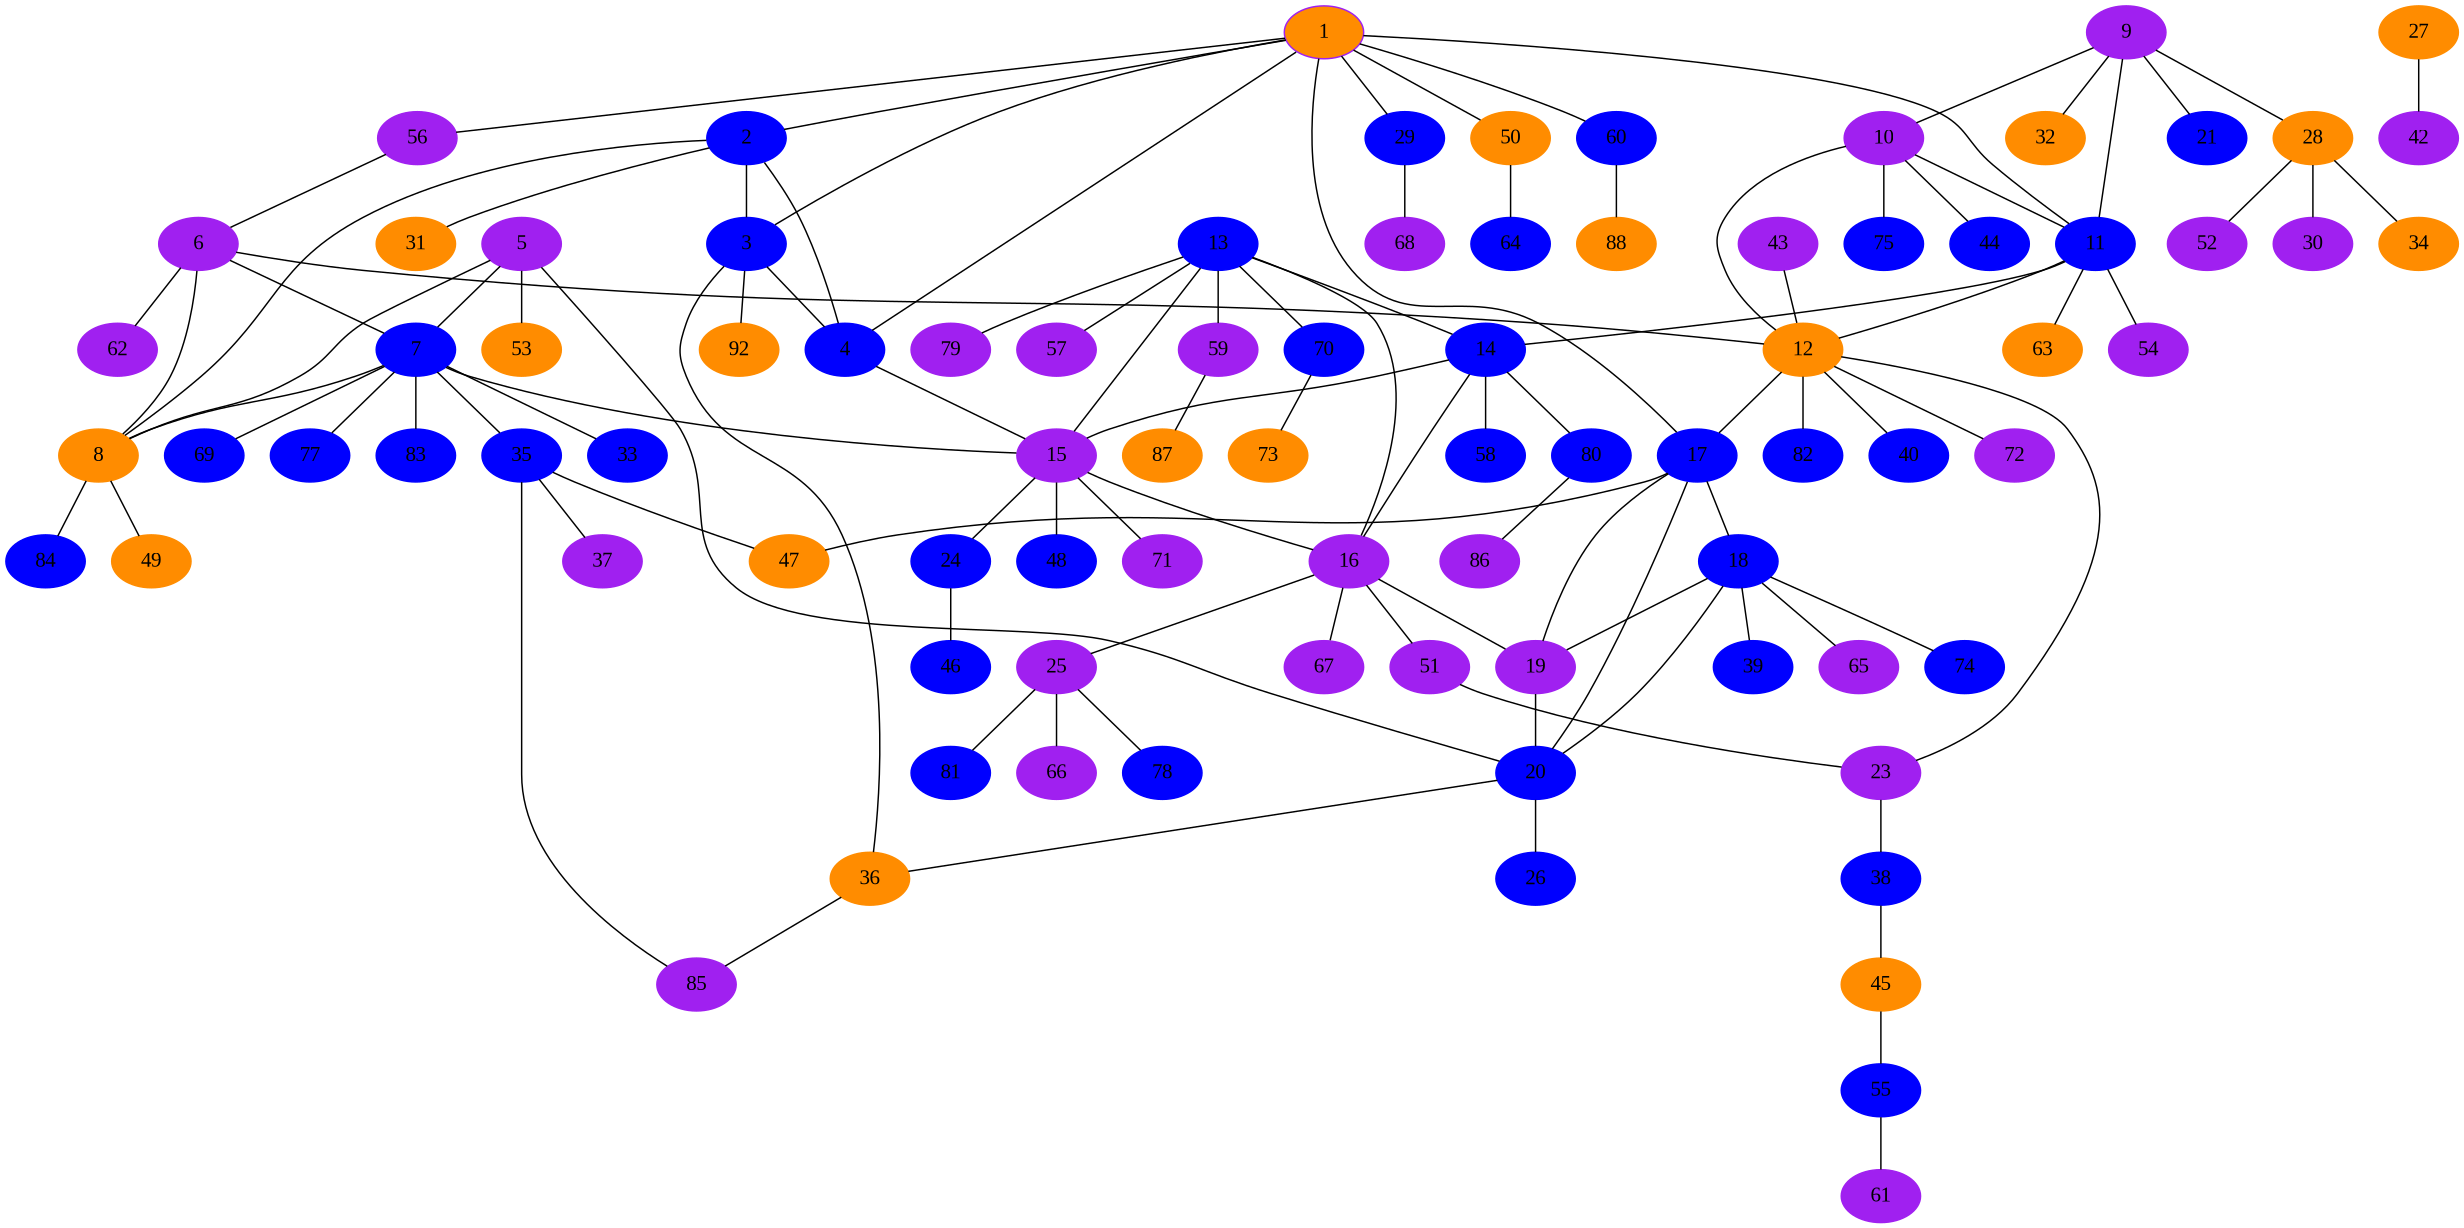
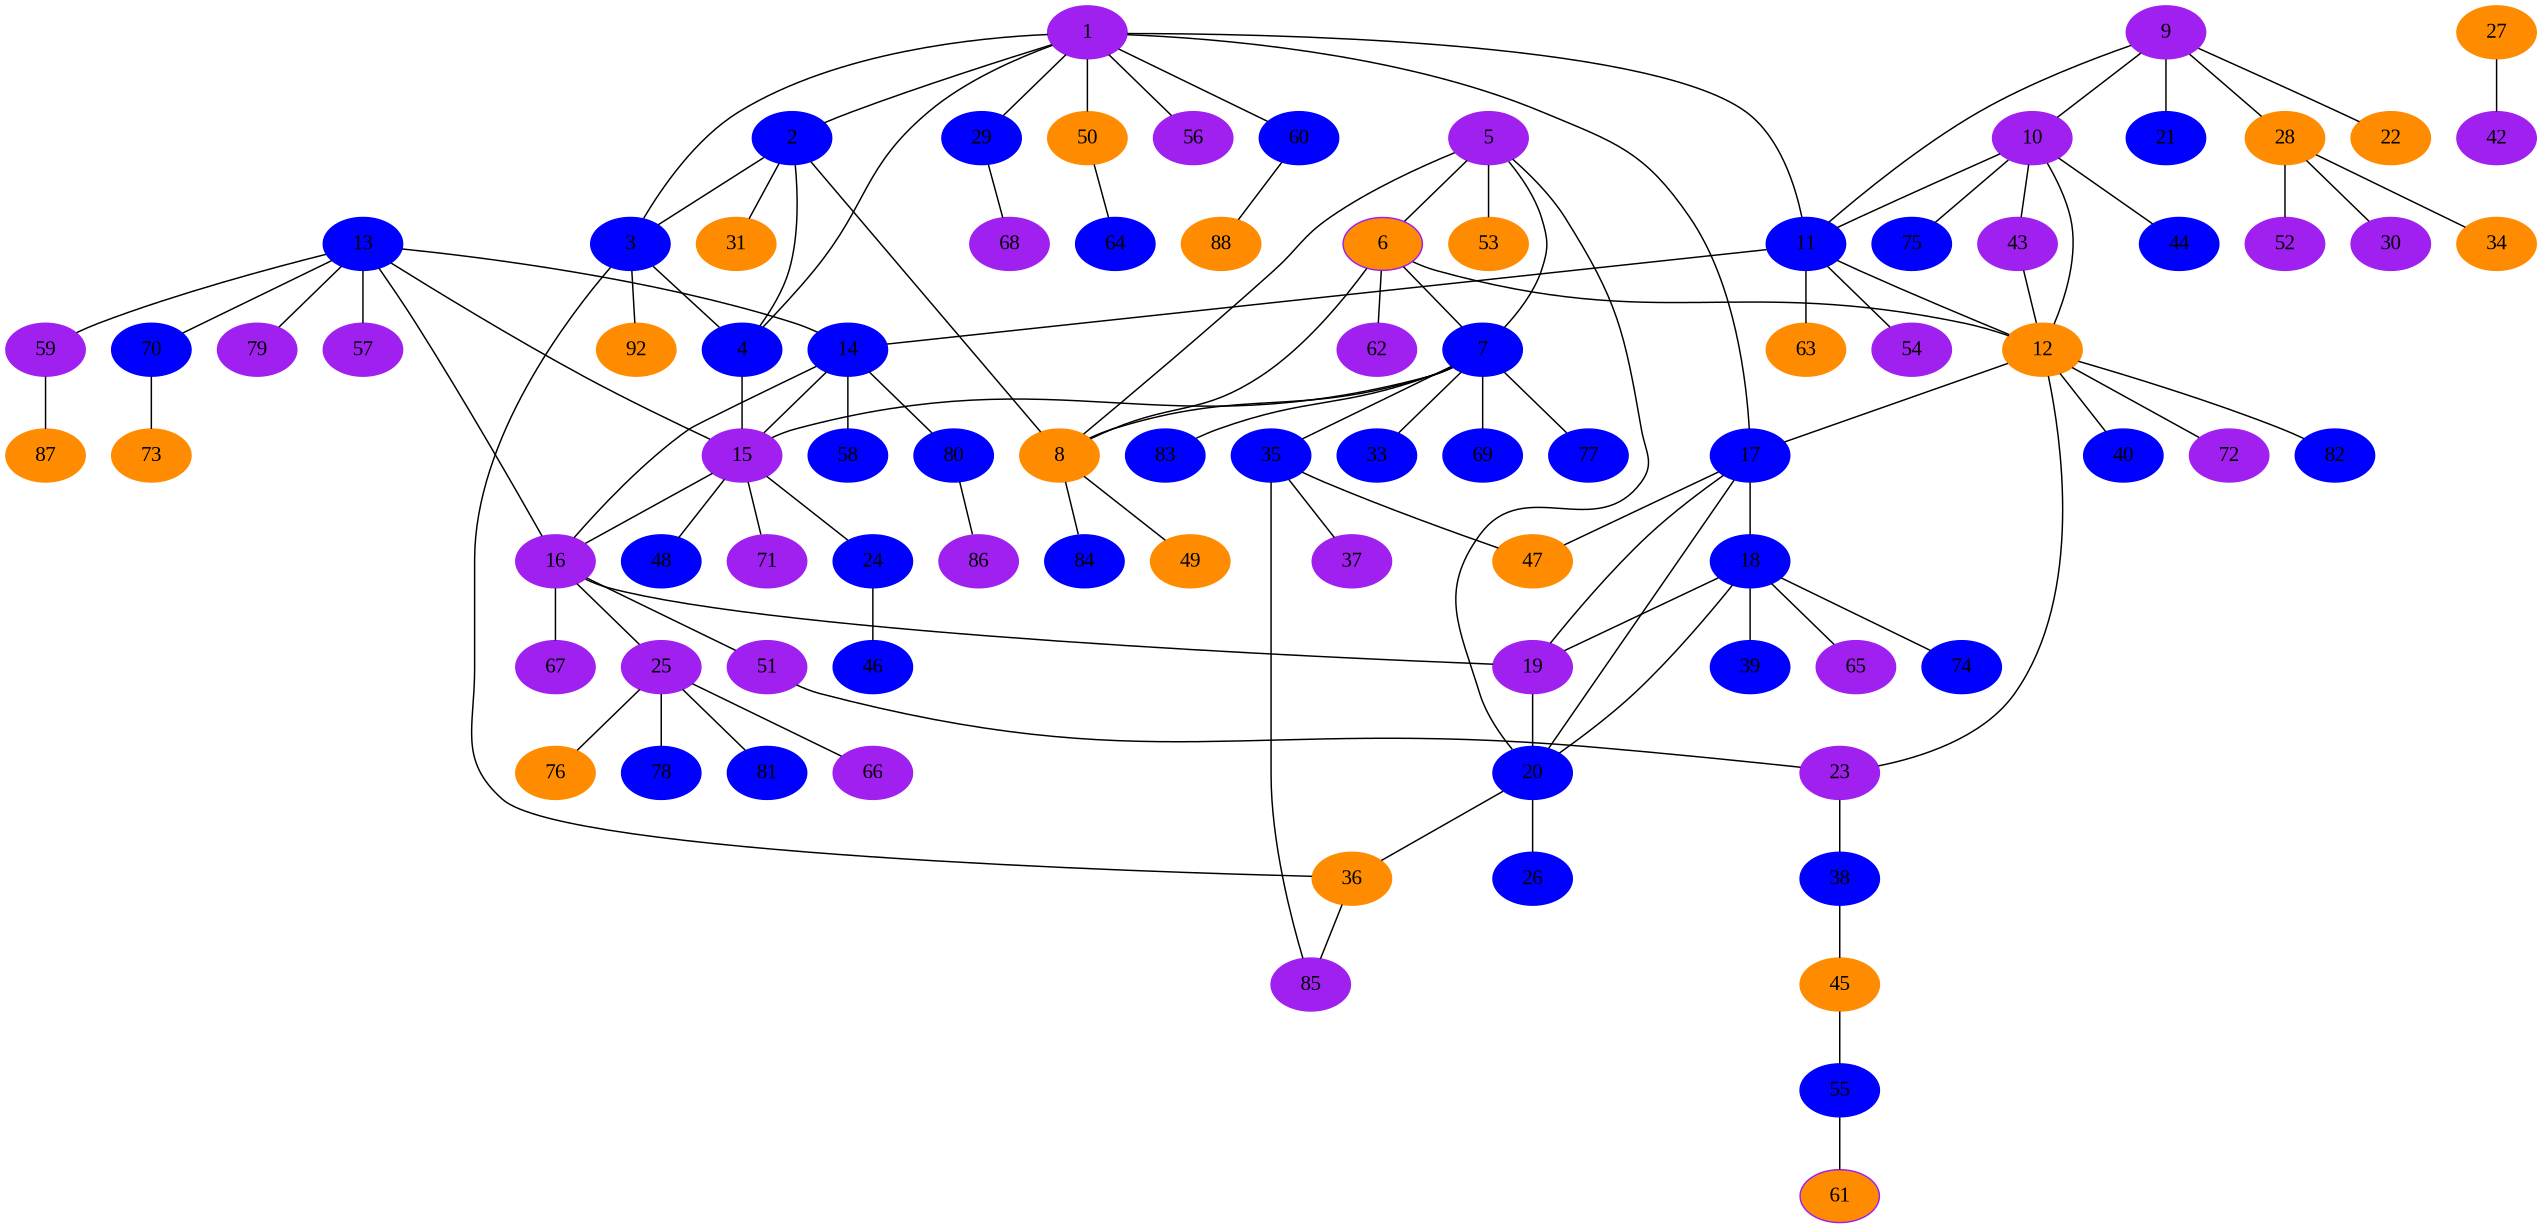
node "1": fillcolor darkorange -> purple
node "32": label "32" -> "22"
edge "56" -- "6": now "5" -- "6"
edge "10" -- "43": added
node "6": fillcolor purple -> darkorange
node "76": added
node "61": fillcolor purple -> darkorange
